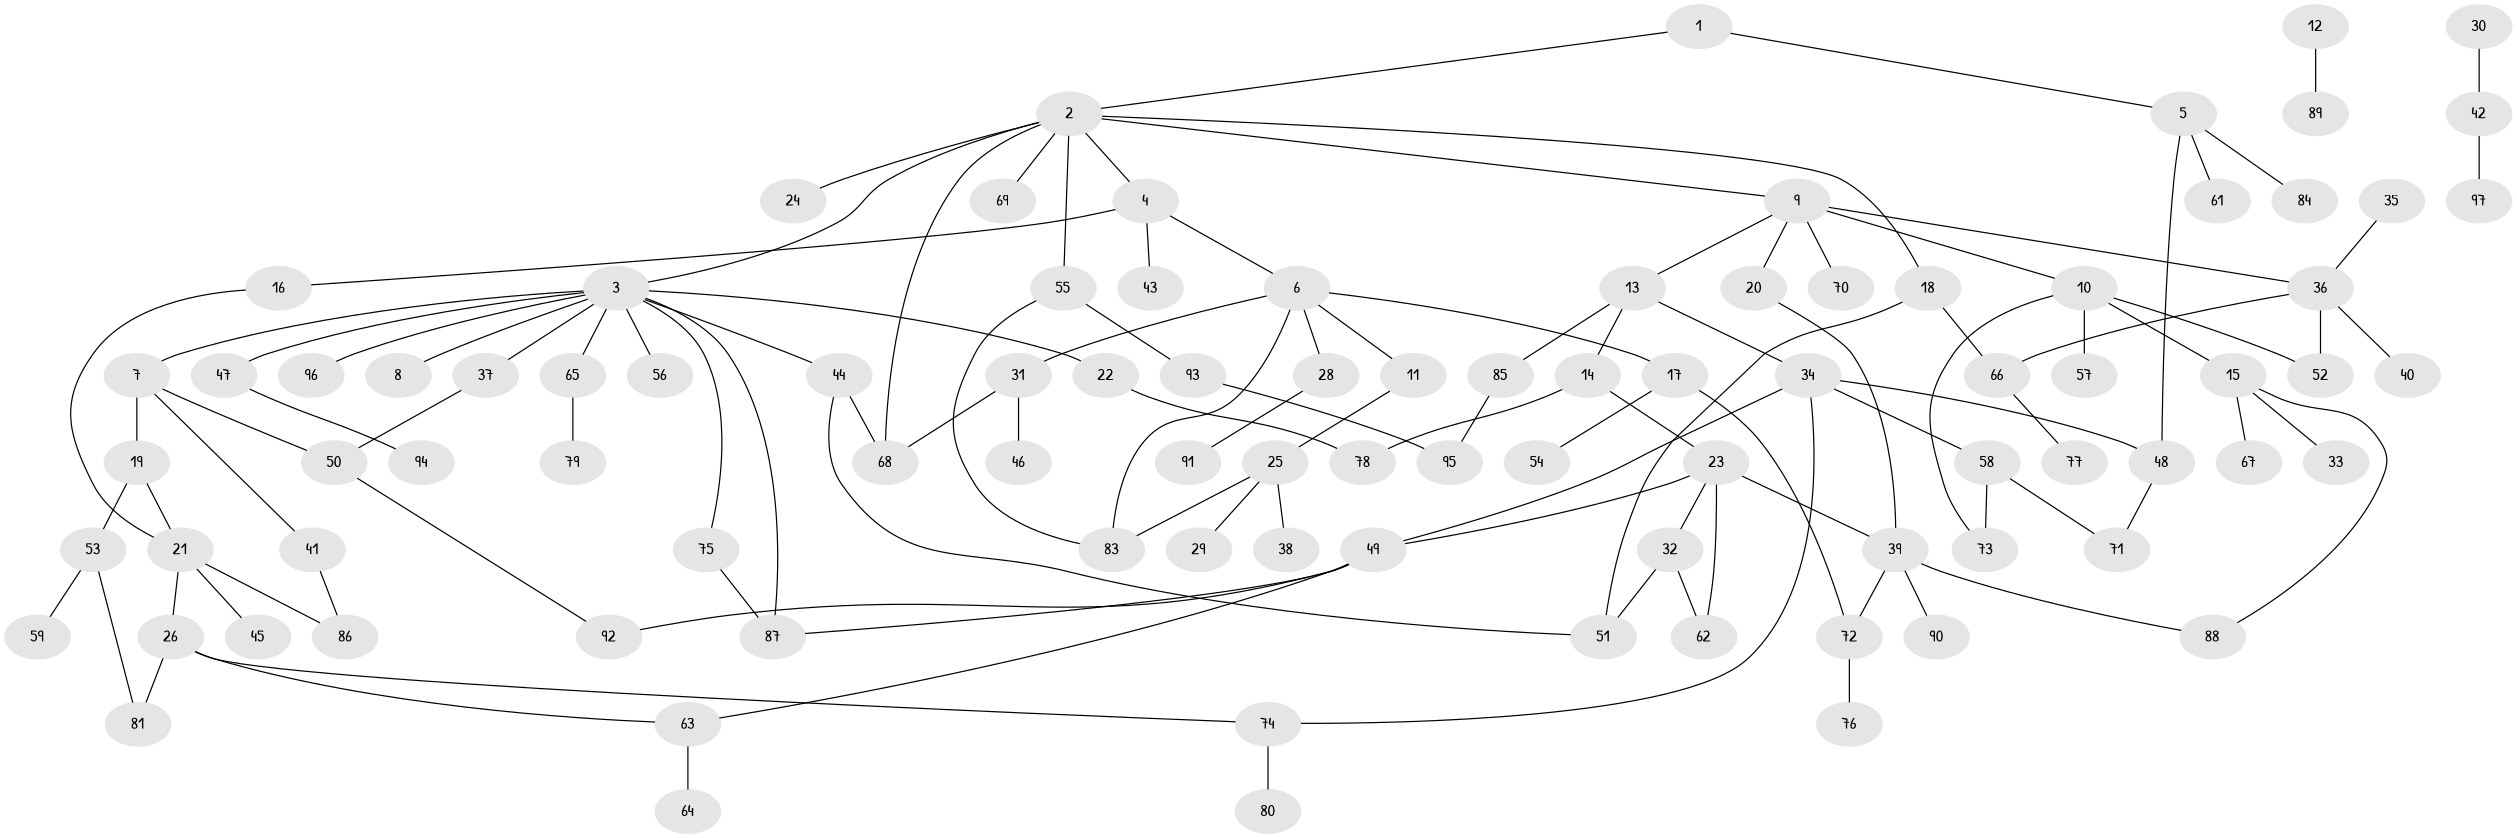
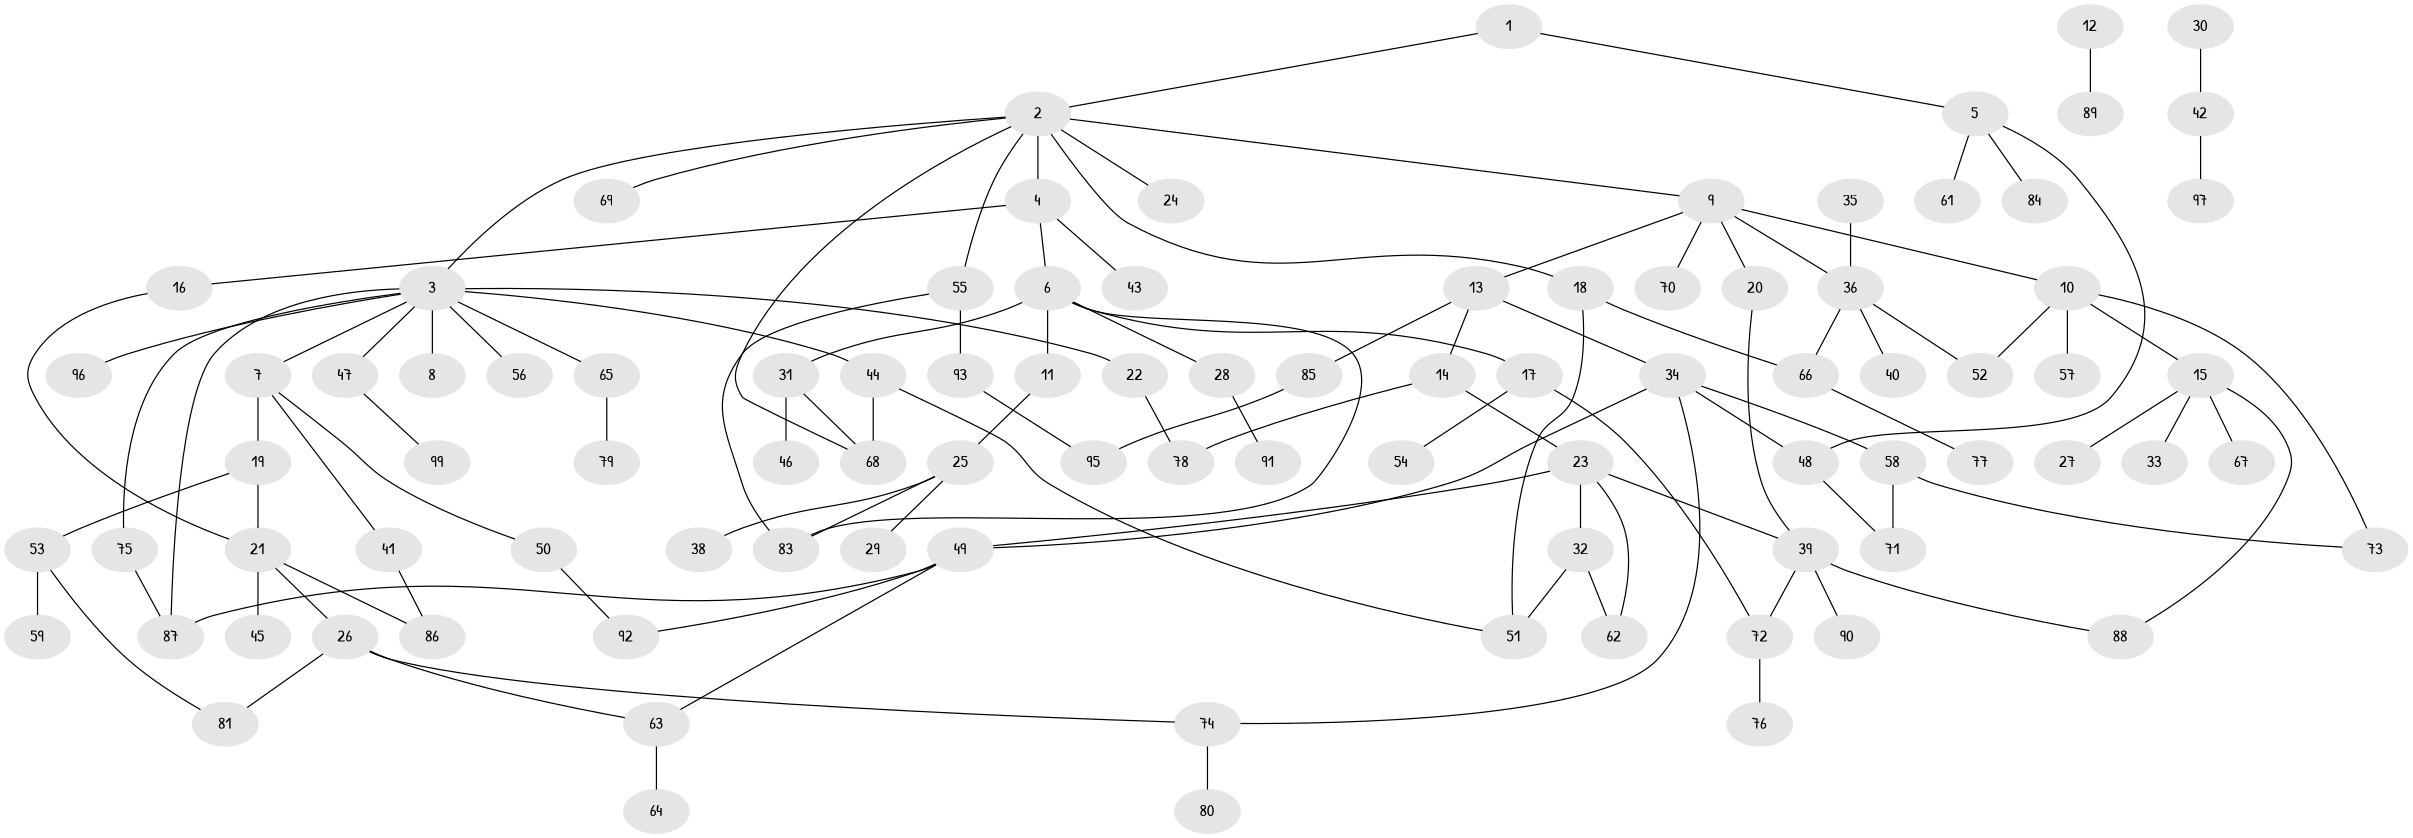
node "37": removed
node "94": label "94" -> "99"
node "27": added
